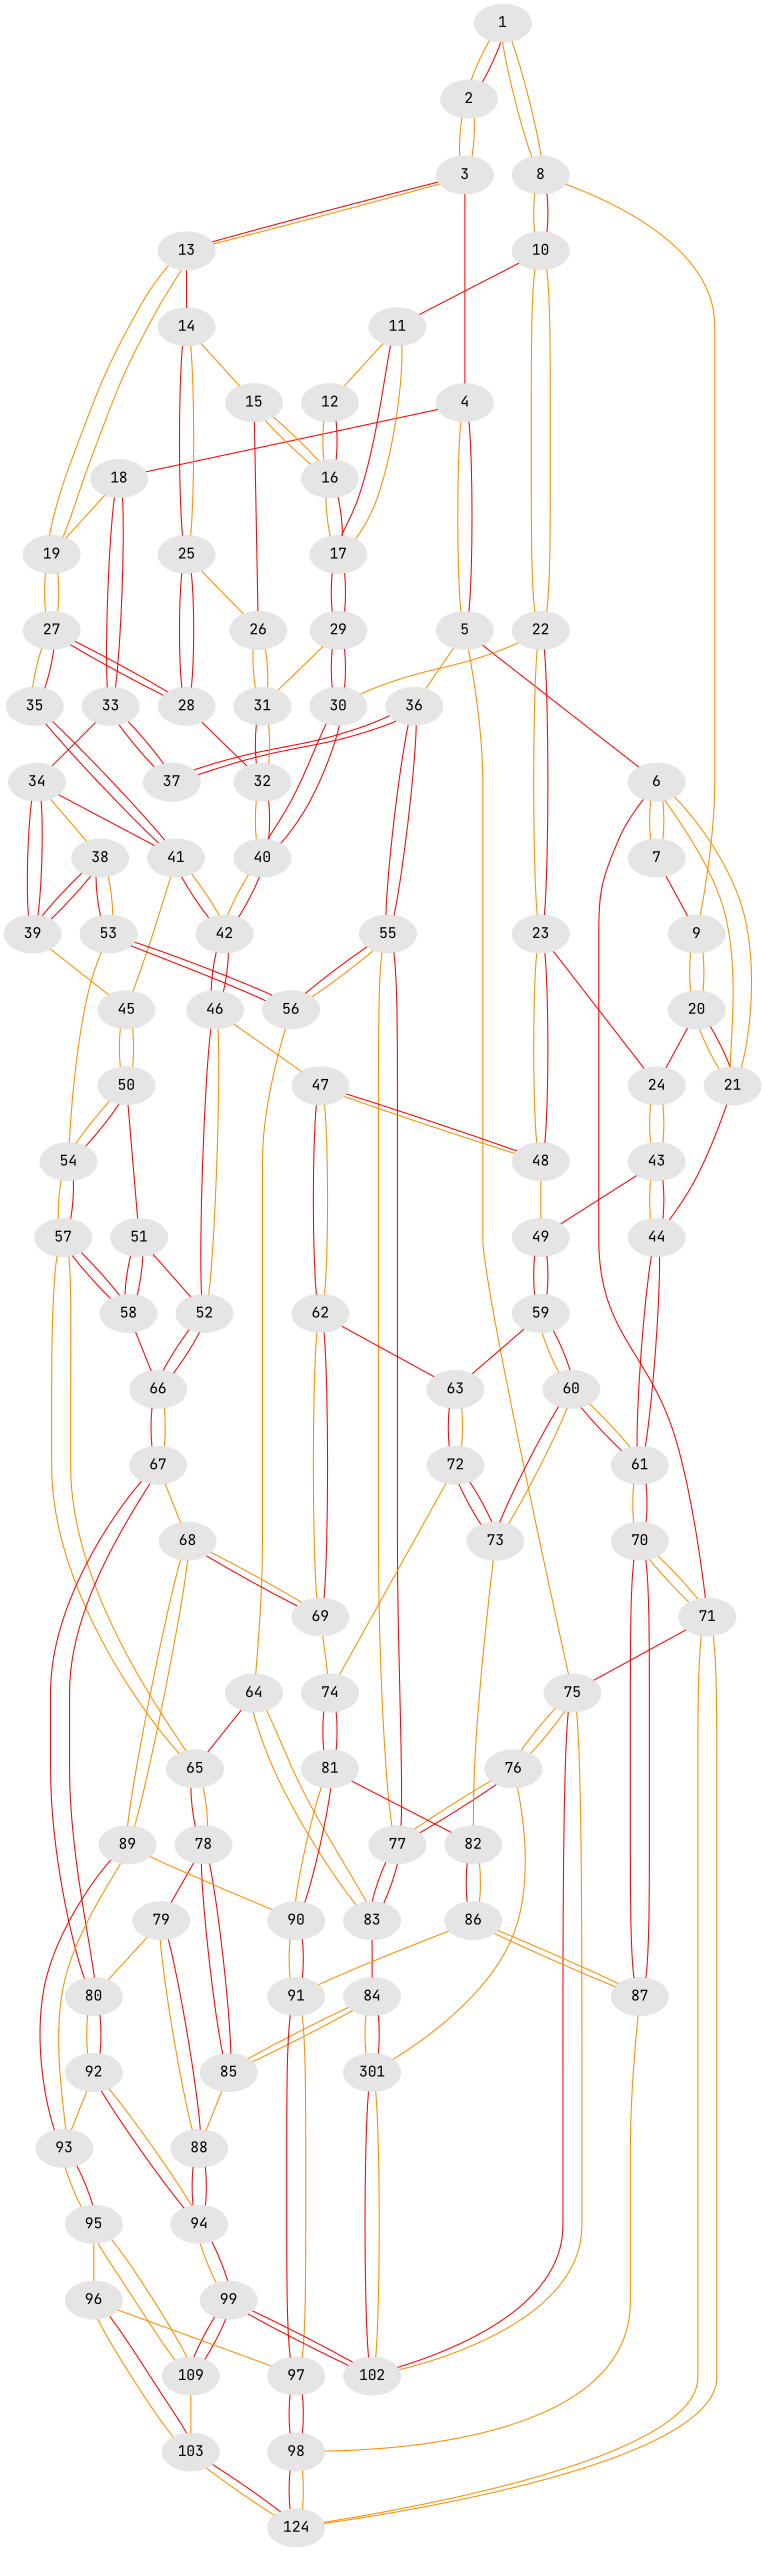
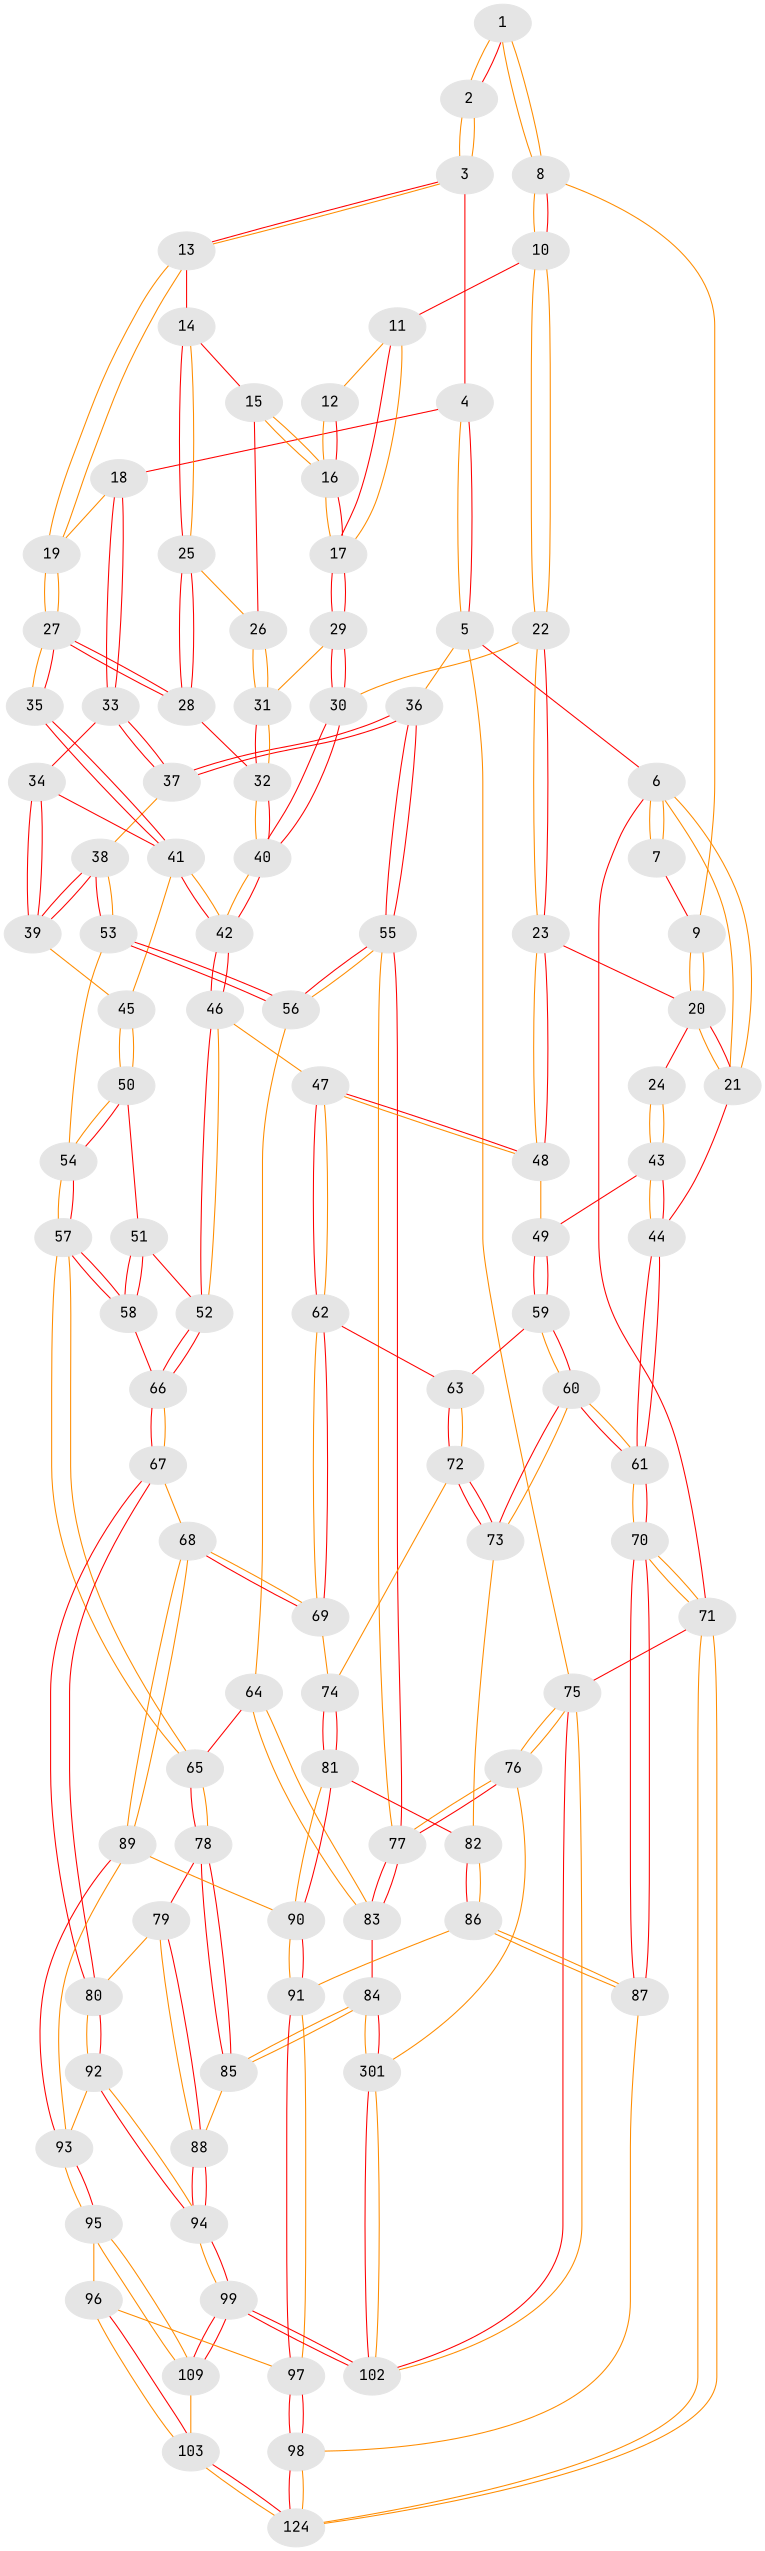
edge "14" -- "15": color darkorange -> red
edge "34" -- "38": now "37" -- "38"
edge "23" -- "24": now "23" -- "20"
